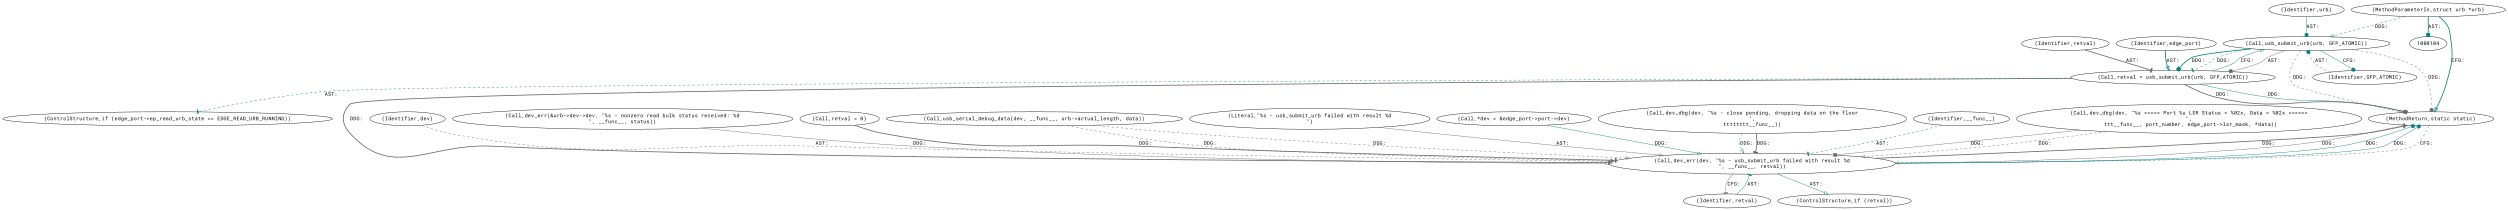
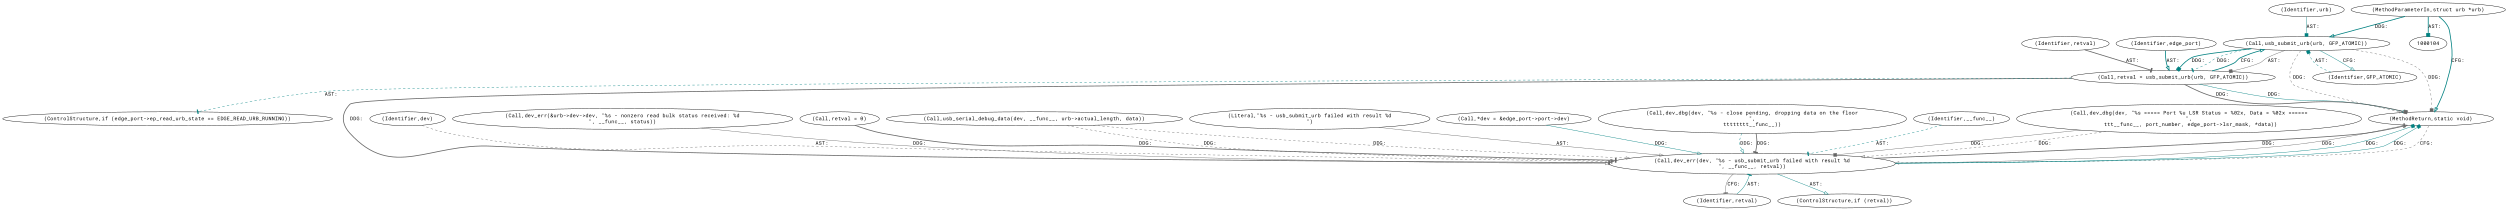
edge "(MethodParameterIn,struct urb *urb)" -> "(Call,usb_submit_urb(urb, GFP_ATOMIC))": style dashed -> bold
edge "(Call,usb_submit_urb(urb, GFP_ATOMIC))" -> "(Identifier,GFP_ATOMIC)": arrowhead box -> onormal
edge "(Call,retval = usb_submit_urb(urb, GFP_ATOMIC))" -> "(Call,usb_submit_urb(urb, GFP_ATOMIC))": style solid -> bold
node "(MethodReturn,static static)": label "(MethodReturn,static static)" -> "(MethodReturn,static void)"
